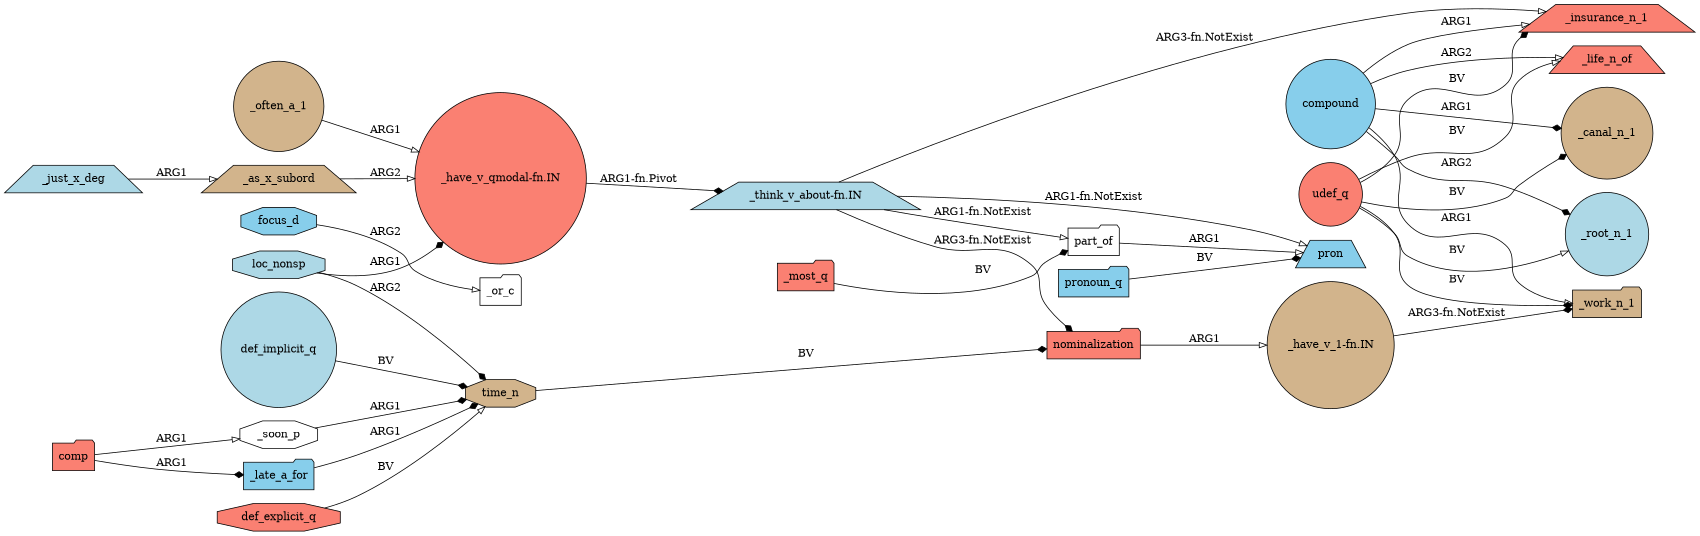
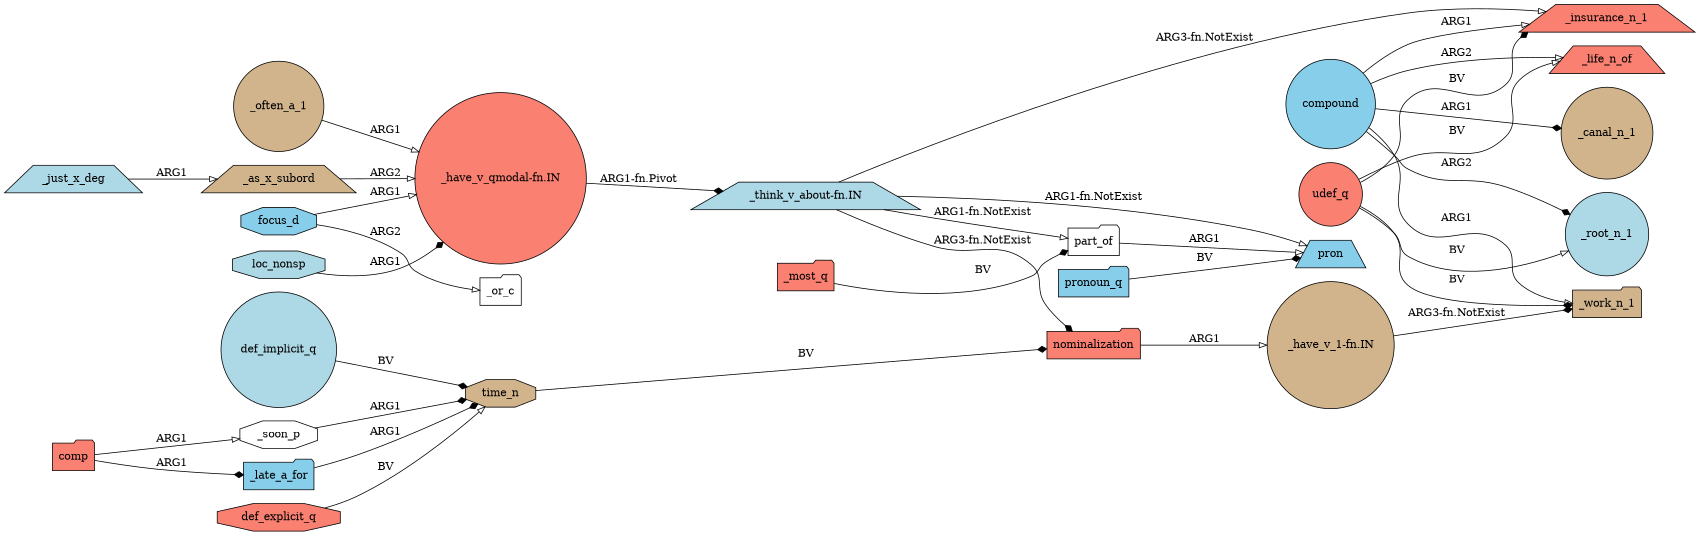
edge "focus_d" -> "_have_v_qmodal-fn.IN": added, label "ARG1"
edge "udef_q" -> "_canal_n_1": removed, label "BV"
edge "loc_nonsp" -> "time_n": removed, label "ARG2"
